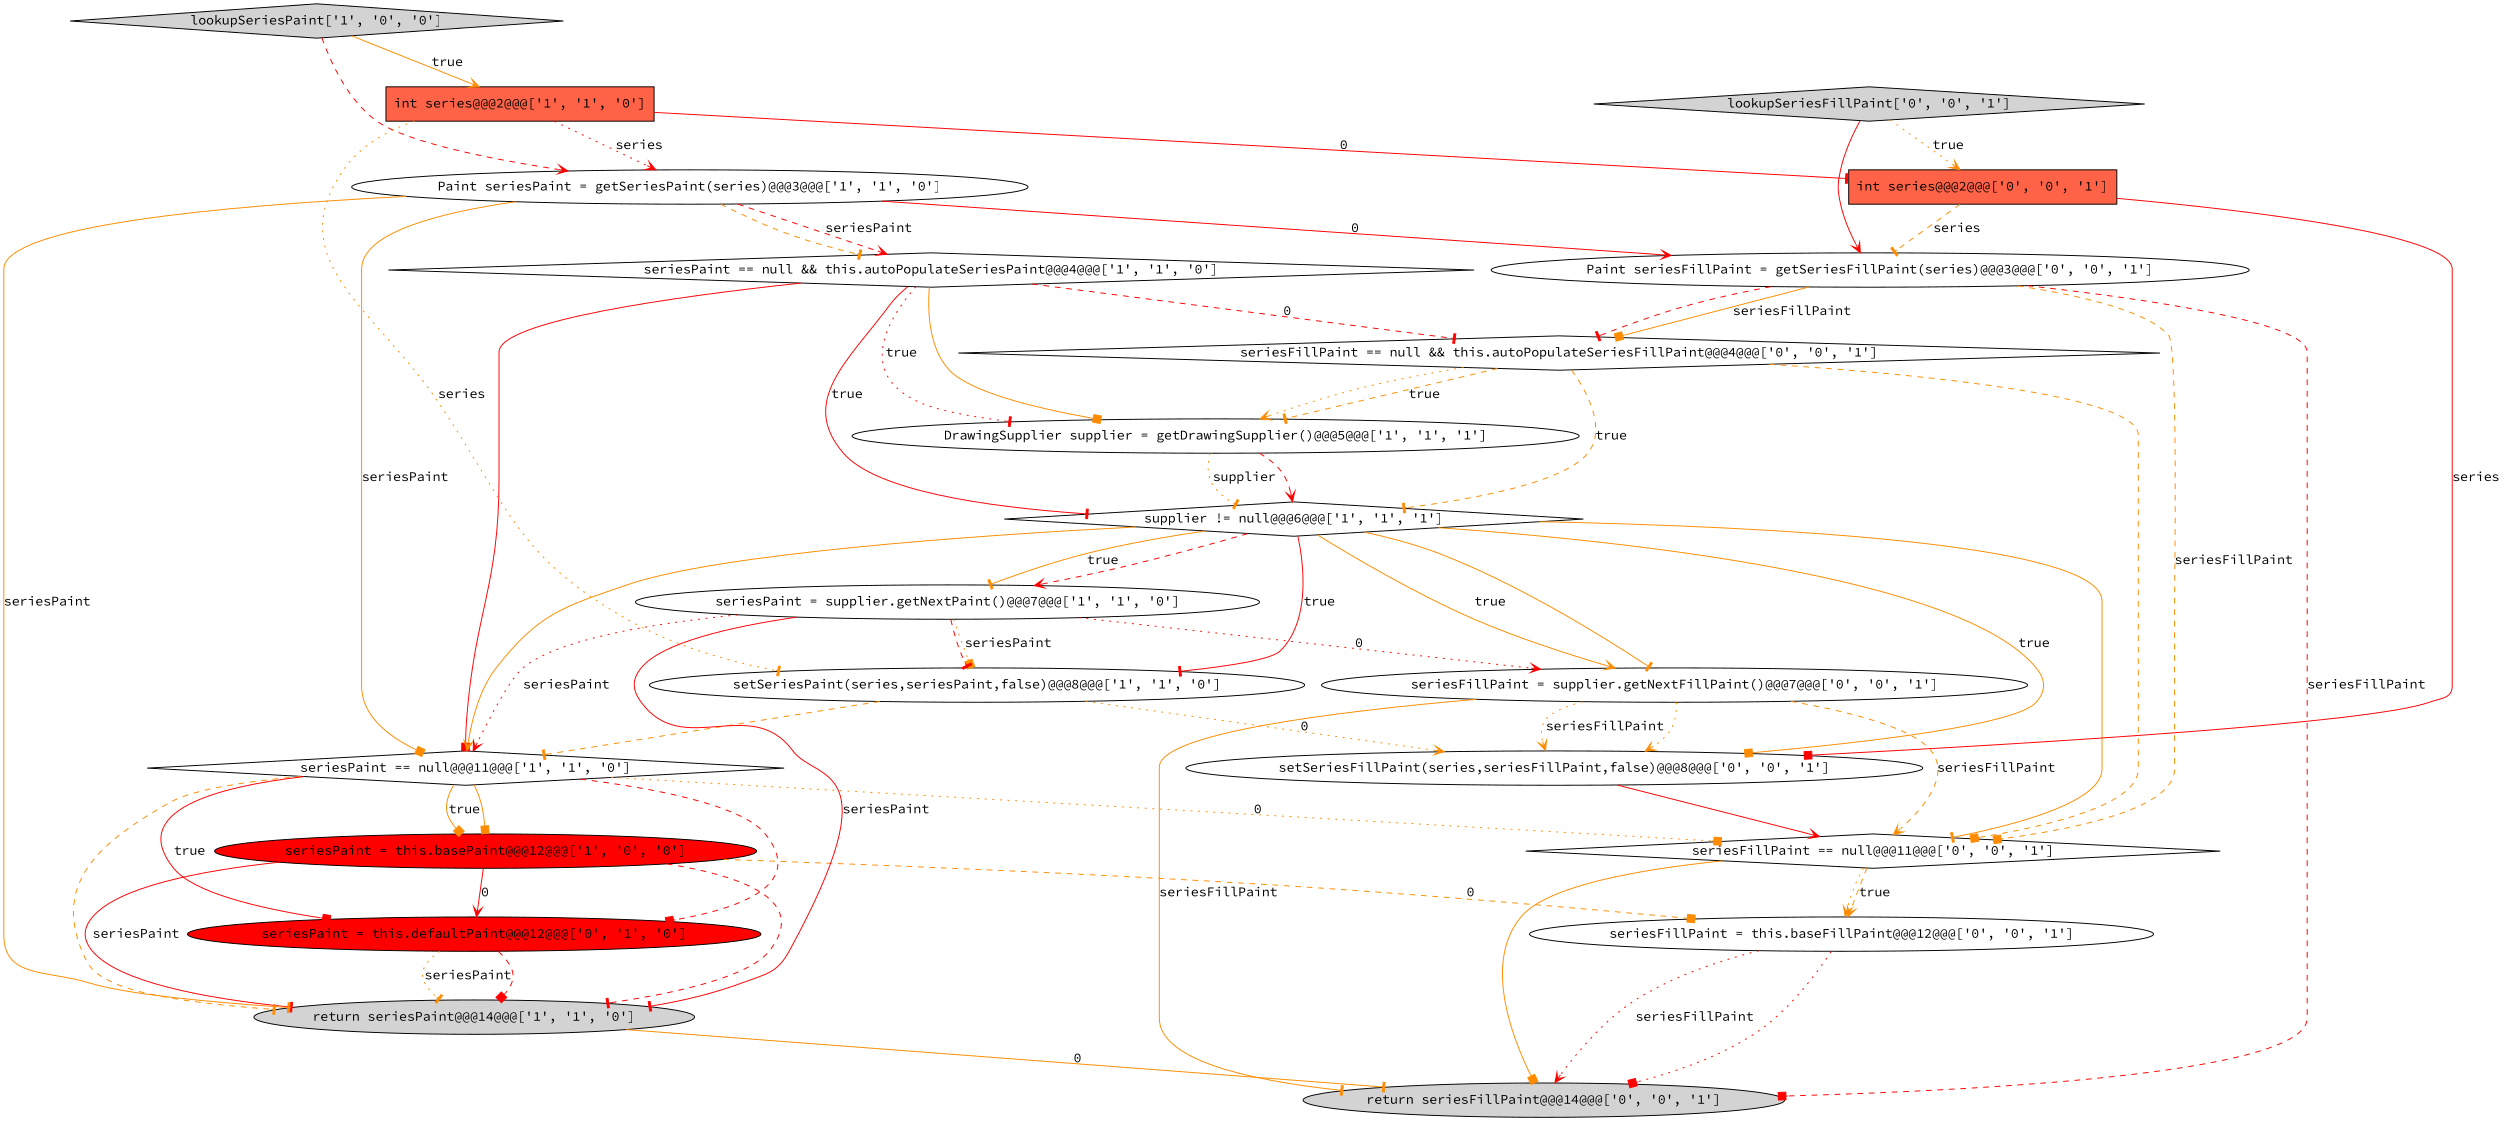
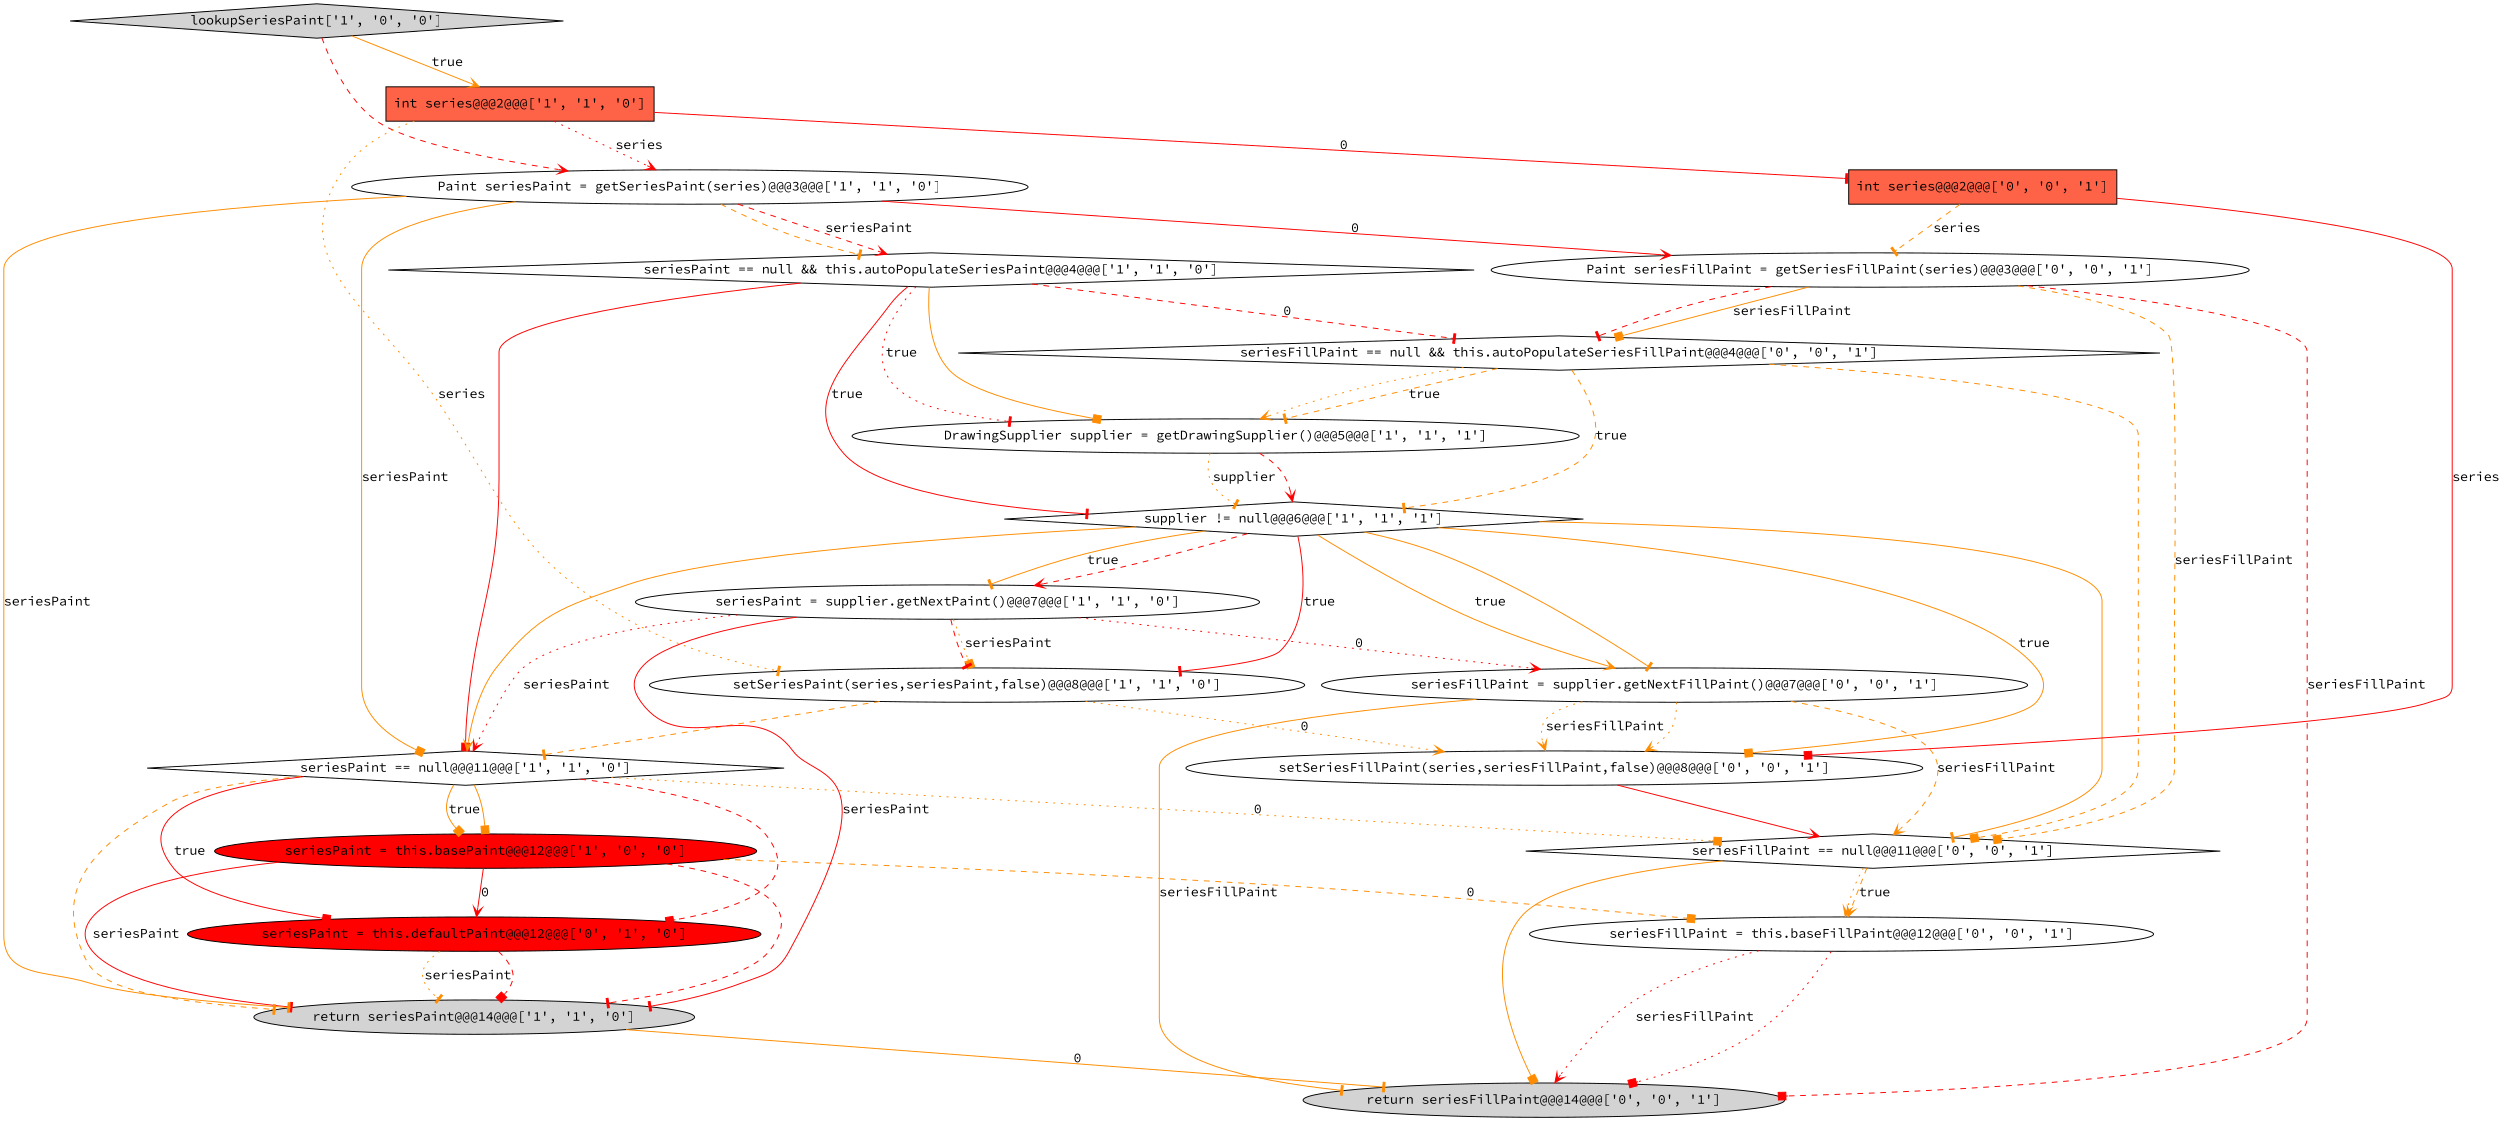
node "lookupSeriesFillPaint['0', '0', '1']": removed
